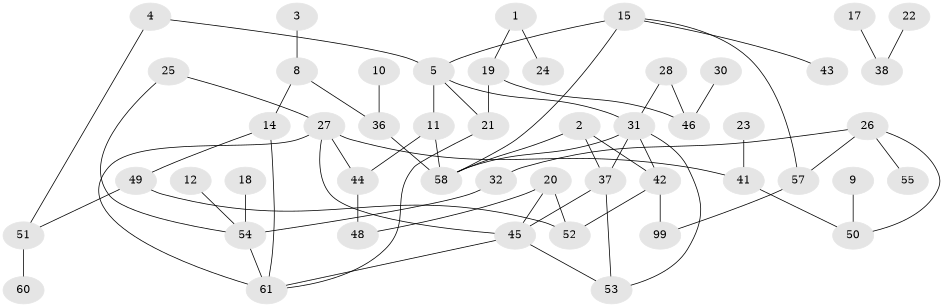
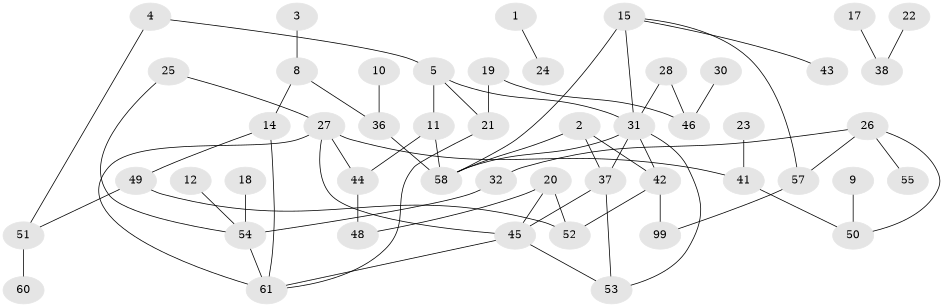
edge "15" -- "5": now "15" -- "31"
edge "1" -- "19": removed
